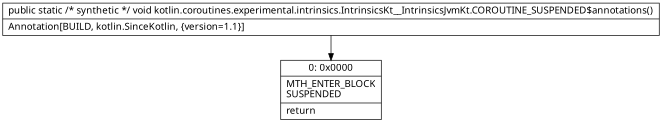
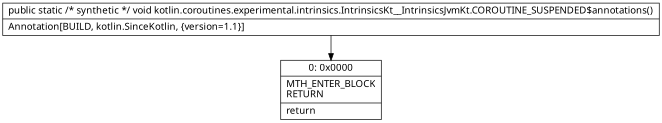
node "0: 0x0000": text "SUSPENDED" -> "RETURN"
